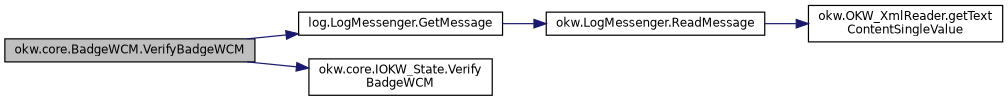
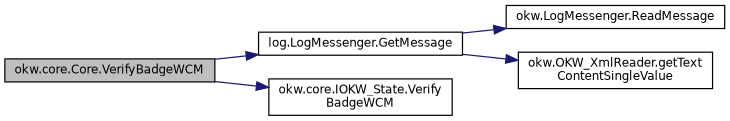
edge "okw.LogMessenger.ReadMessage" -> "okw.OKW_XmlReader.getText ContentSingleValue": now "log.LogMessenger.GetMessage" -> "okw.OKW_XmlReader.getText ContentSingleValue"
node "okw.core.BadgeWCM.VerifyBadgeWCM": label "okw.core.BadgeWCM.VerifyBadgeWCM" -> "okw.core.Core.VerifyBadgeWCM"
